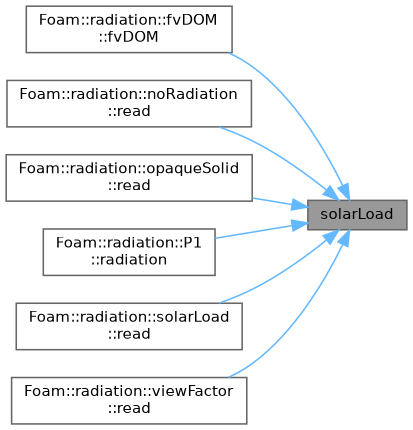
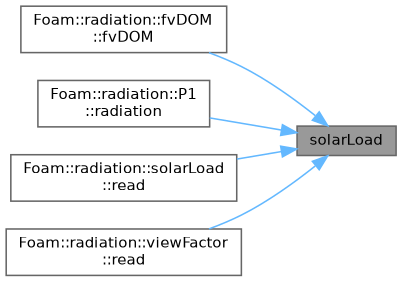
node "Foam::radiation::noRadiation ::read": removed
node "Foam::radiation::opaqueSolid ::read": removed
